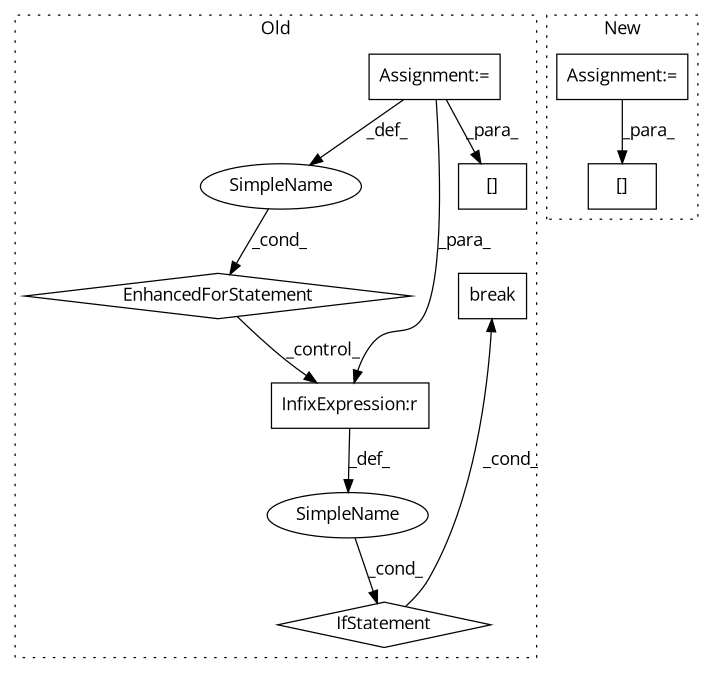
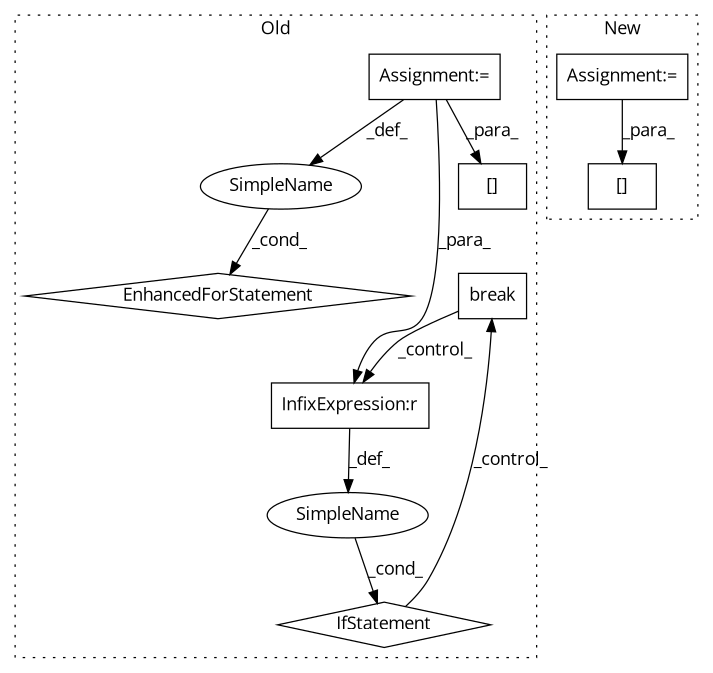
edge "EnhancedForStatement" -> "InfixExpression:r": now "break" -> "InfixExpression:r"
edge "IfStatement" -> "break": label "_cond_" -> "_control_"
